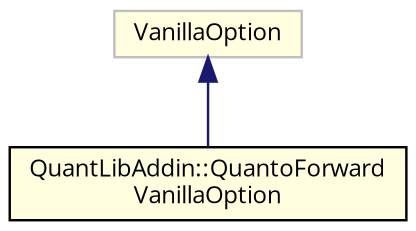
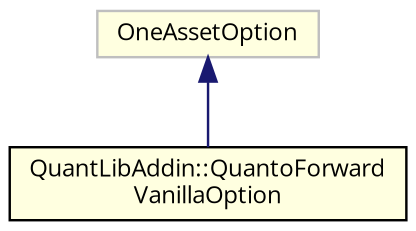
node "VanillaOption": label "VanillaOption" -> "OneAssetOption"
